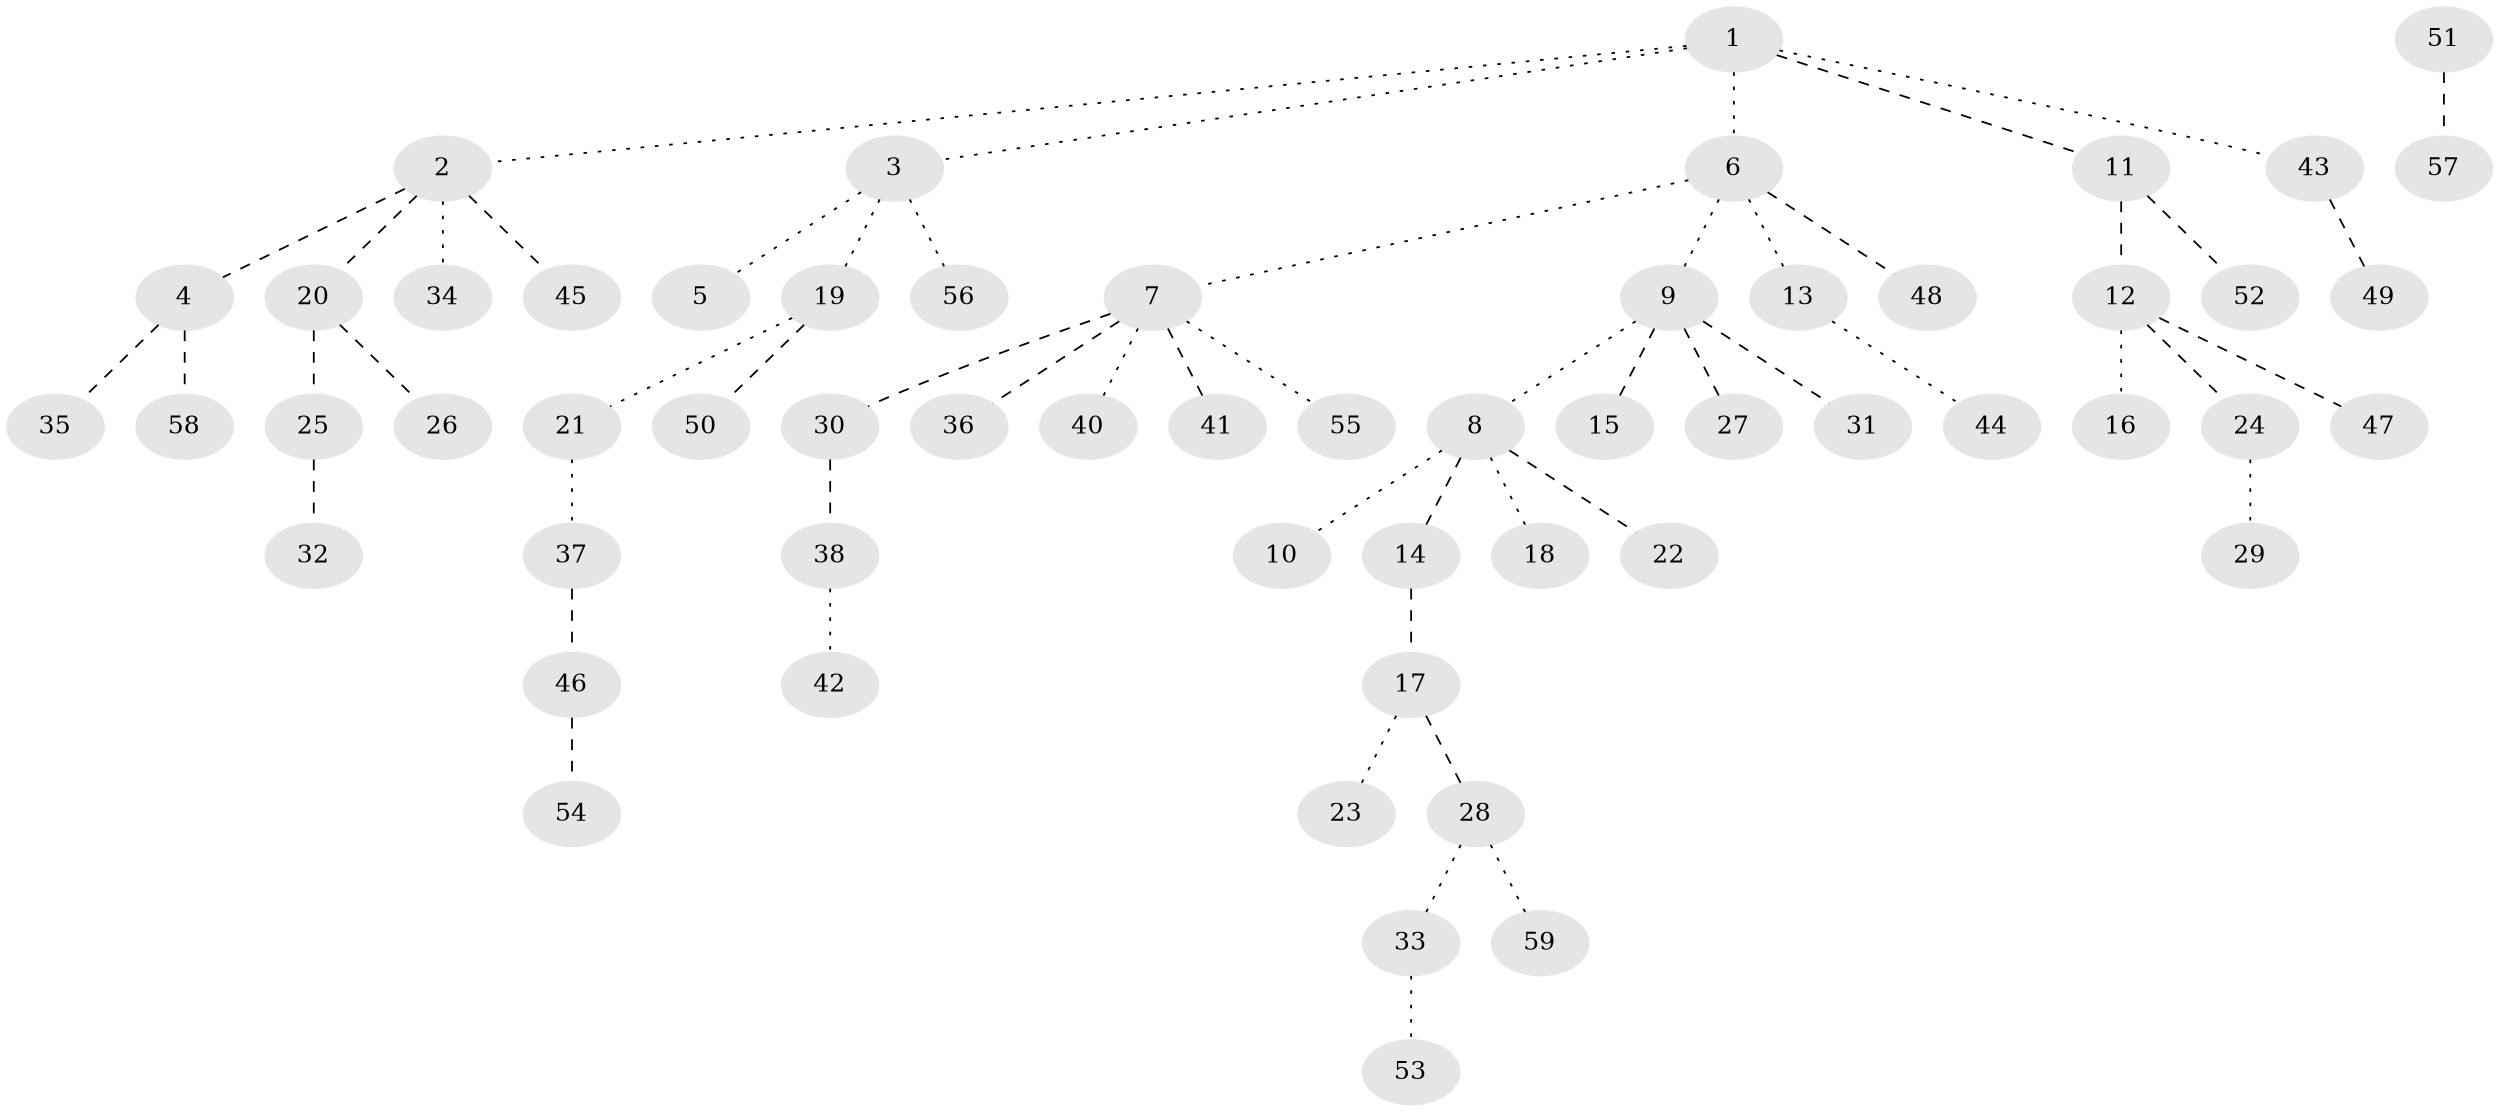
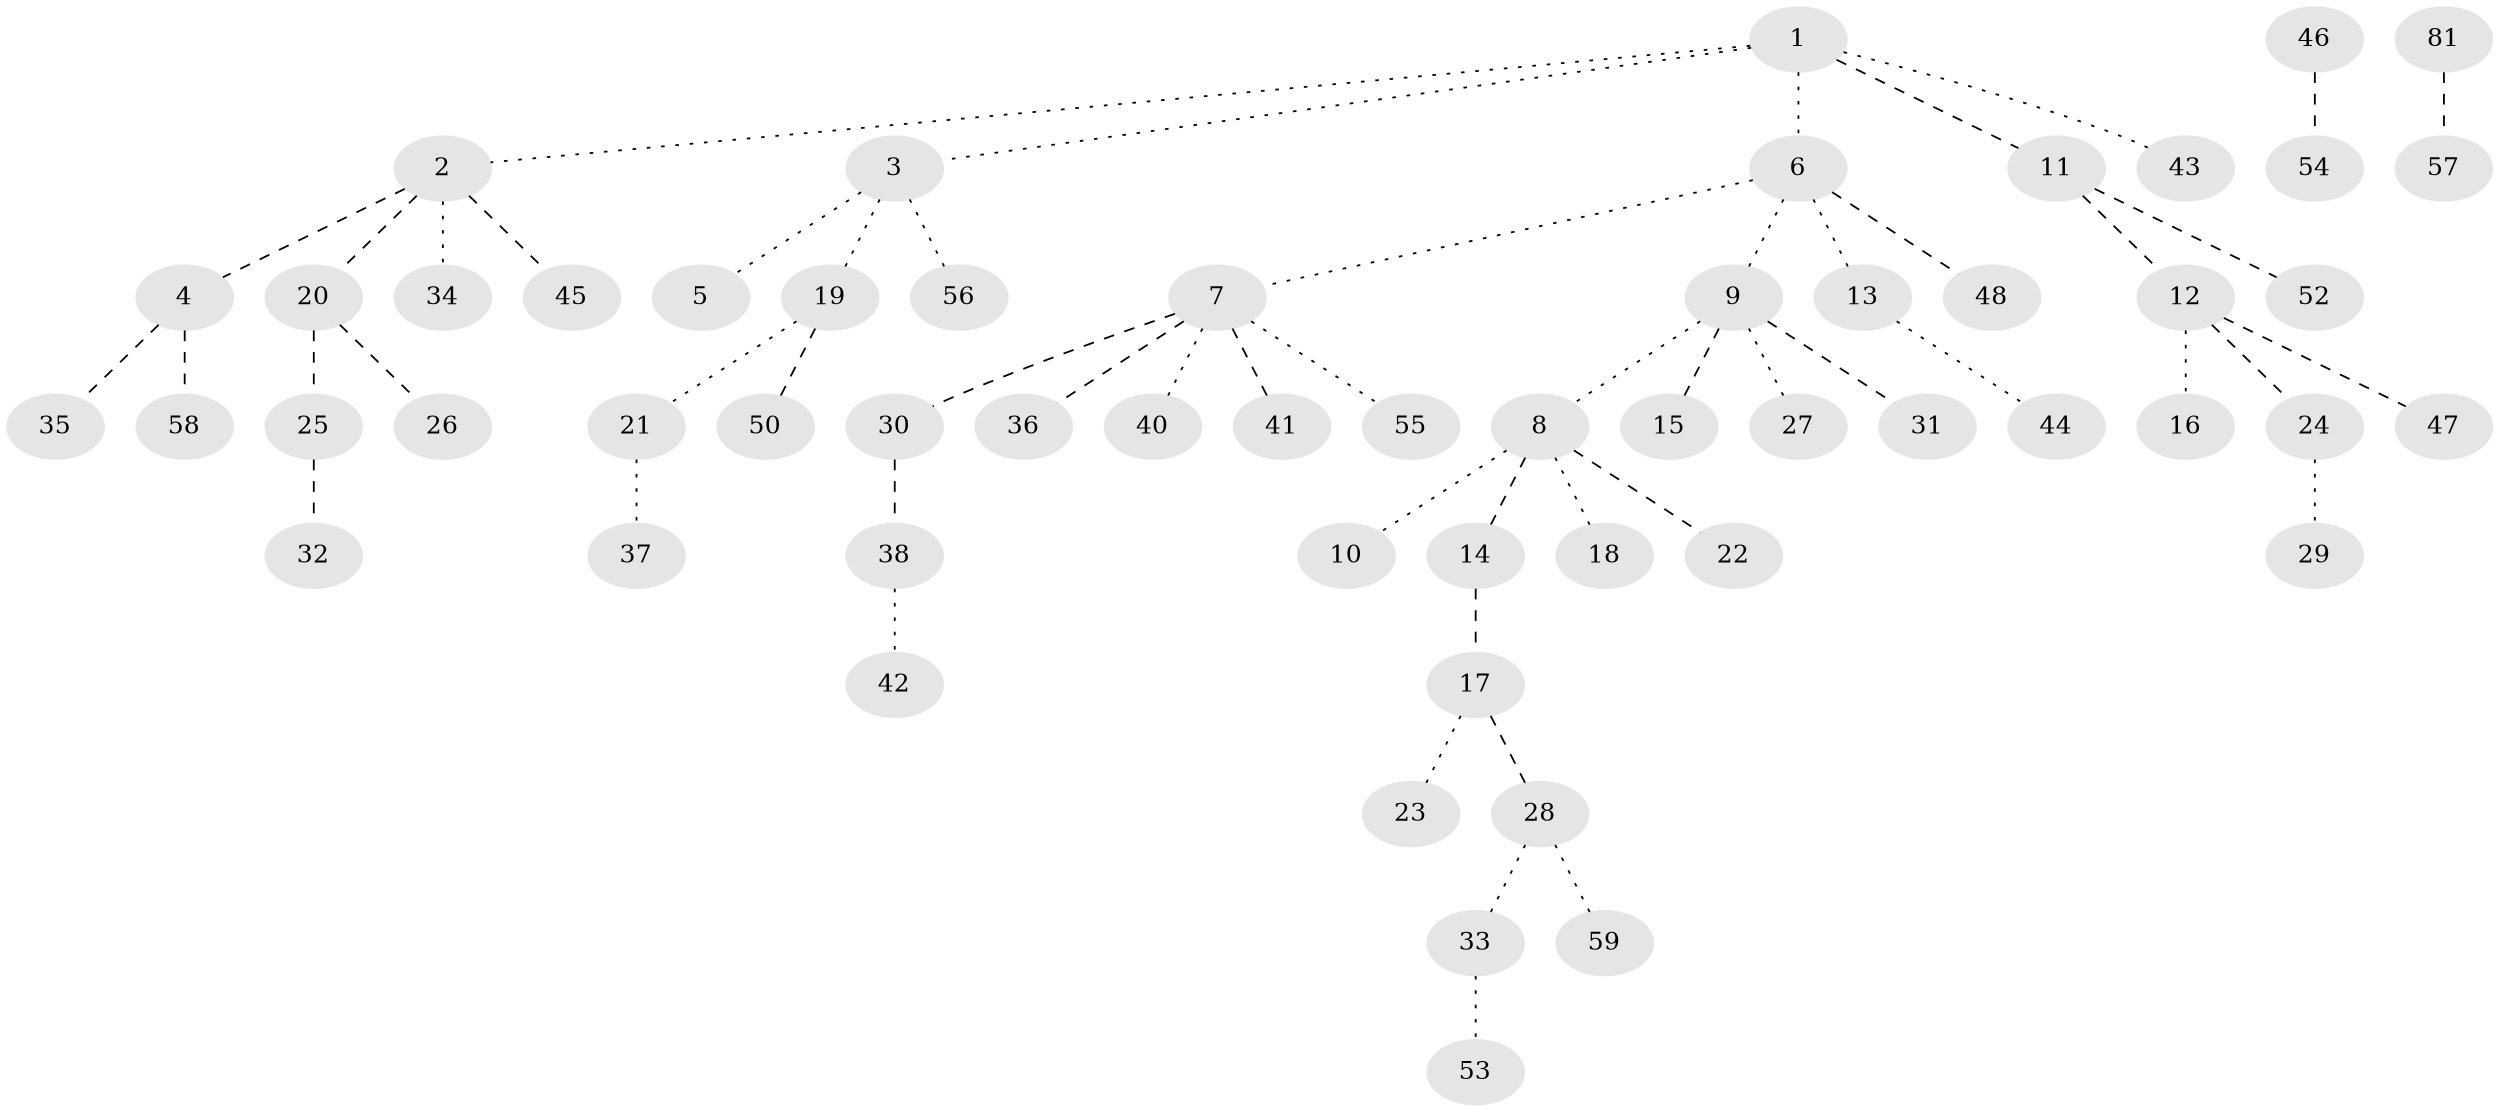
node "51": label "51" -> "81"
node "49": removed
edge "9" -- "27": style dashed -> dotted
edge "37" -- "46": removed
